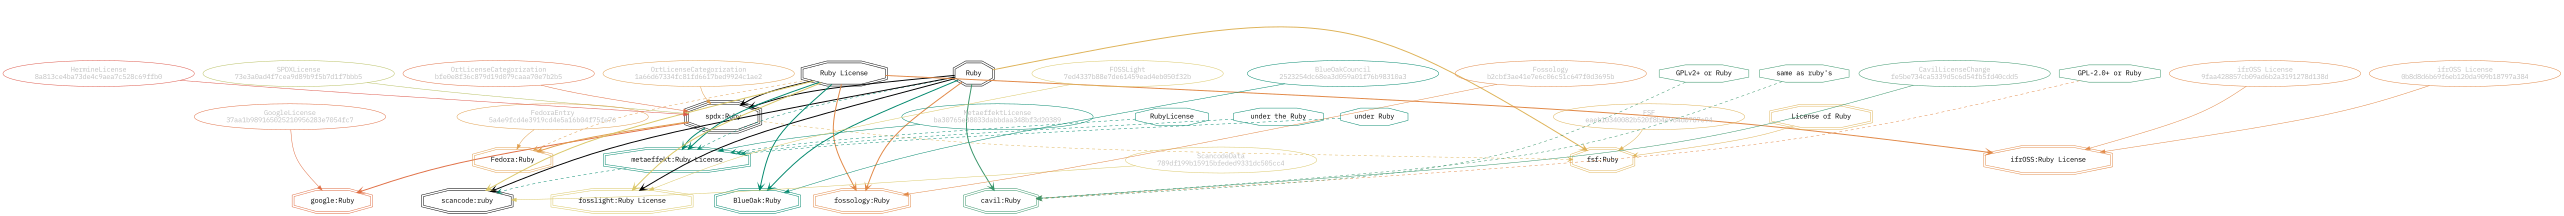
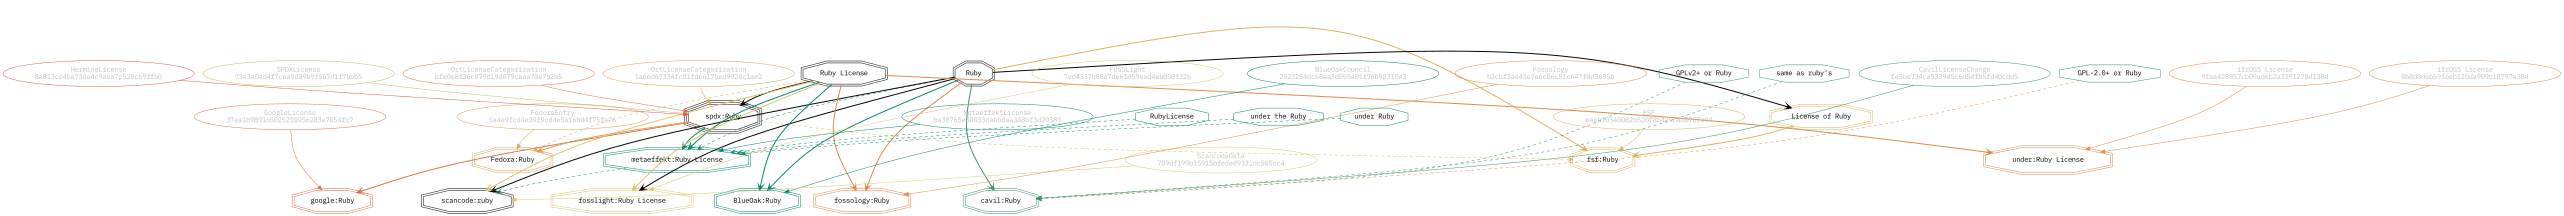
edge "Ruby" -> "spdx:Ruby": now "Ruby" -> "License of Ruby"
edge "License of Ruby" -> "fsf:Ruby": style solid -> bold
node "ifrOSS:Ruby License": label "ifrOSS:Ruby License" -> "under:Ruby License"
